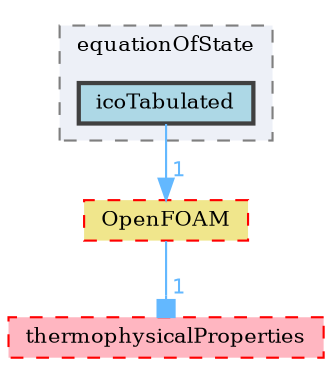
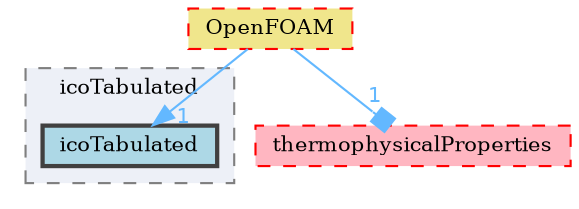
cluster "equationOfState": label "equationOfState" -> "icoTabulated"
edge "icoTabulated" -> "OpenFOAM": reversed
